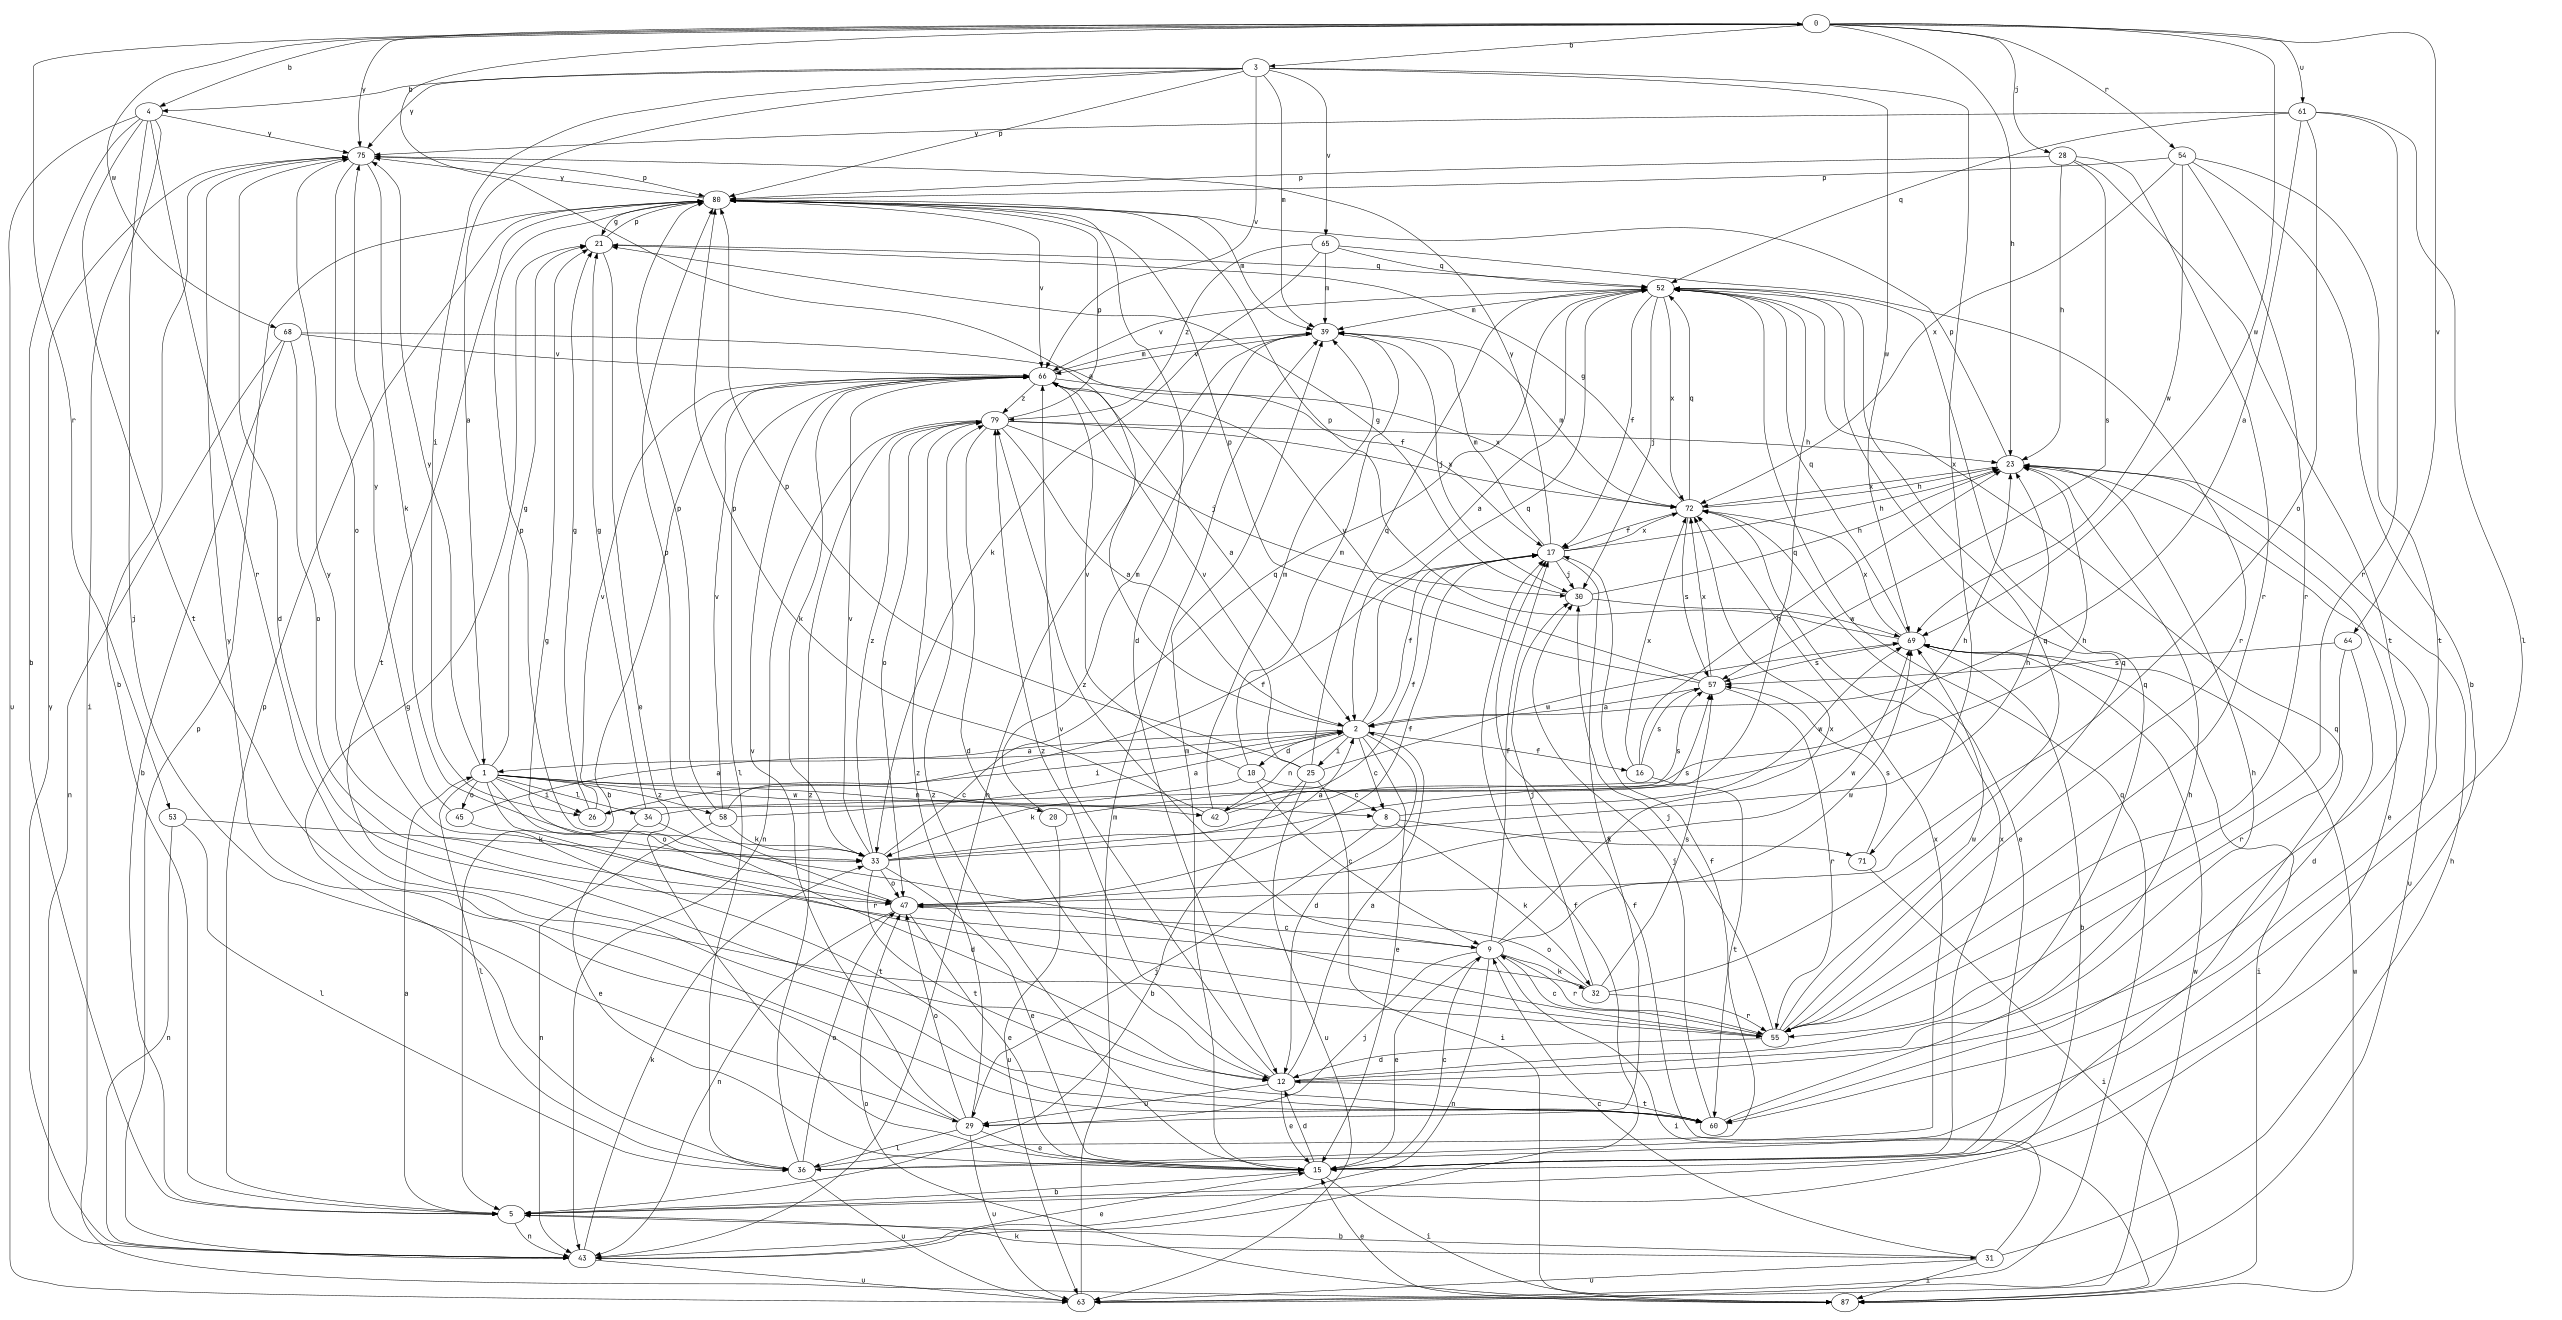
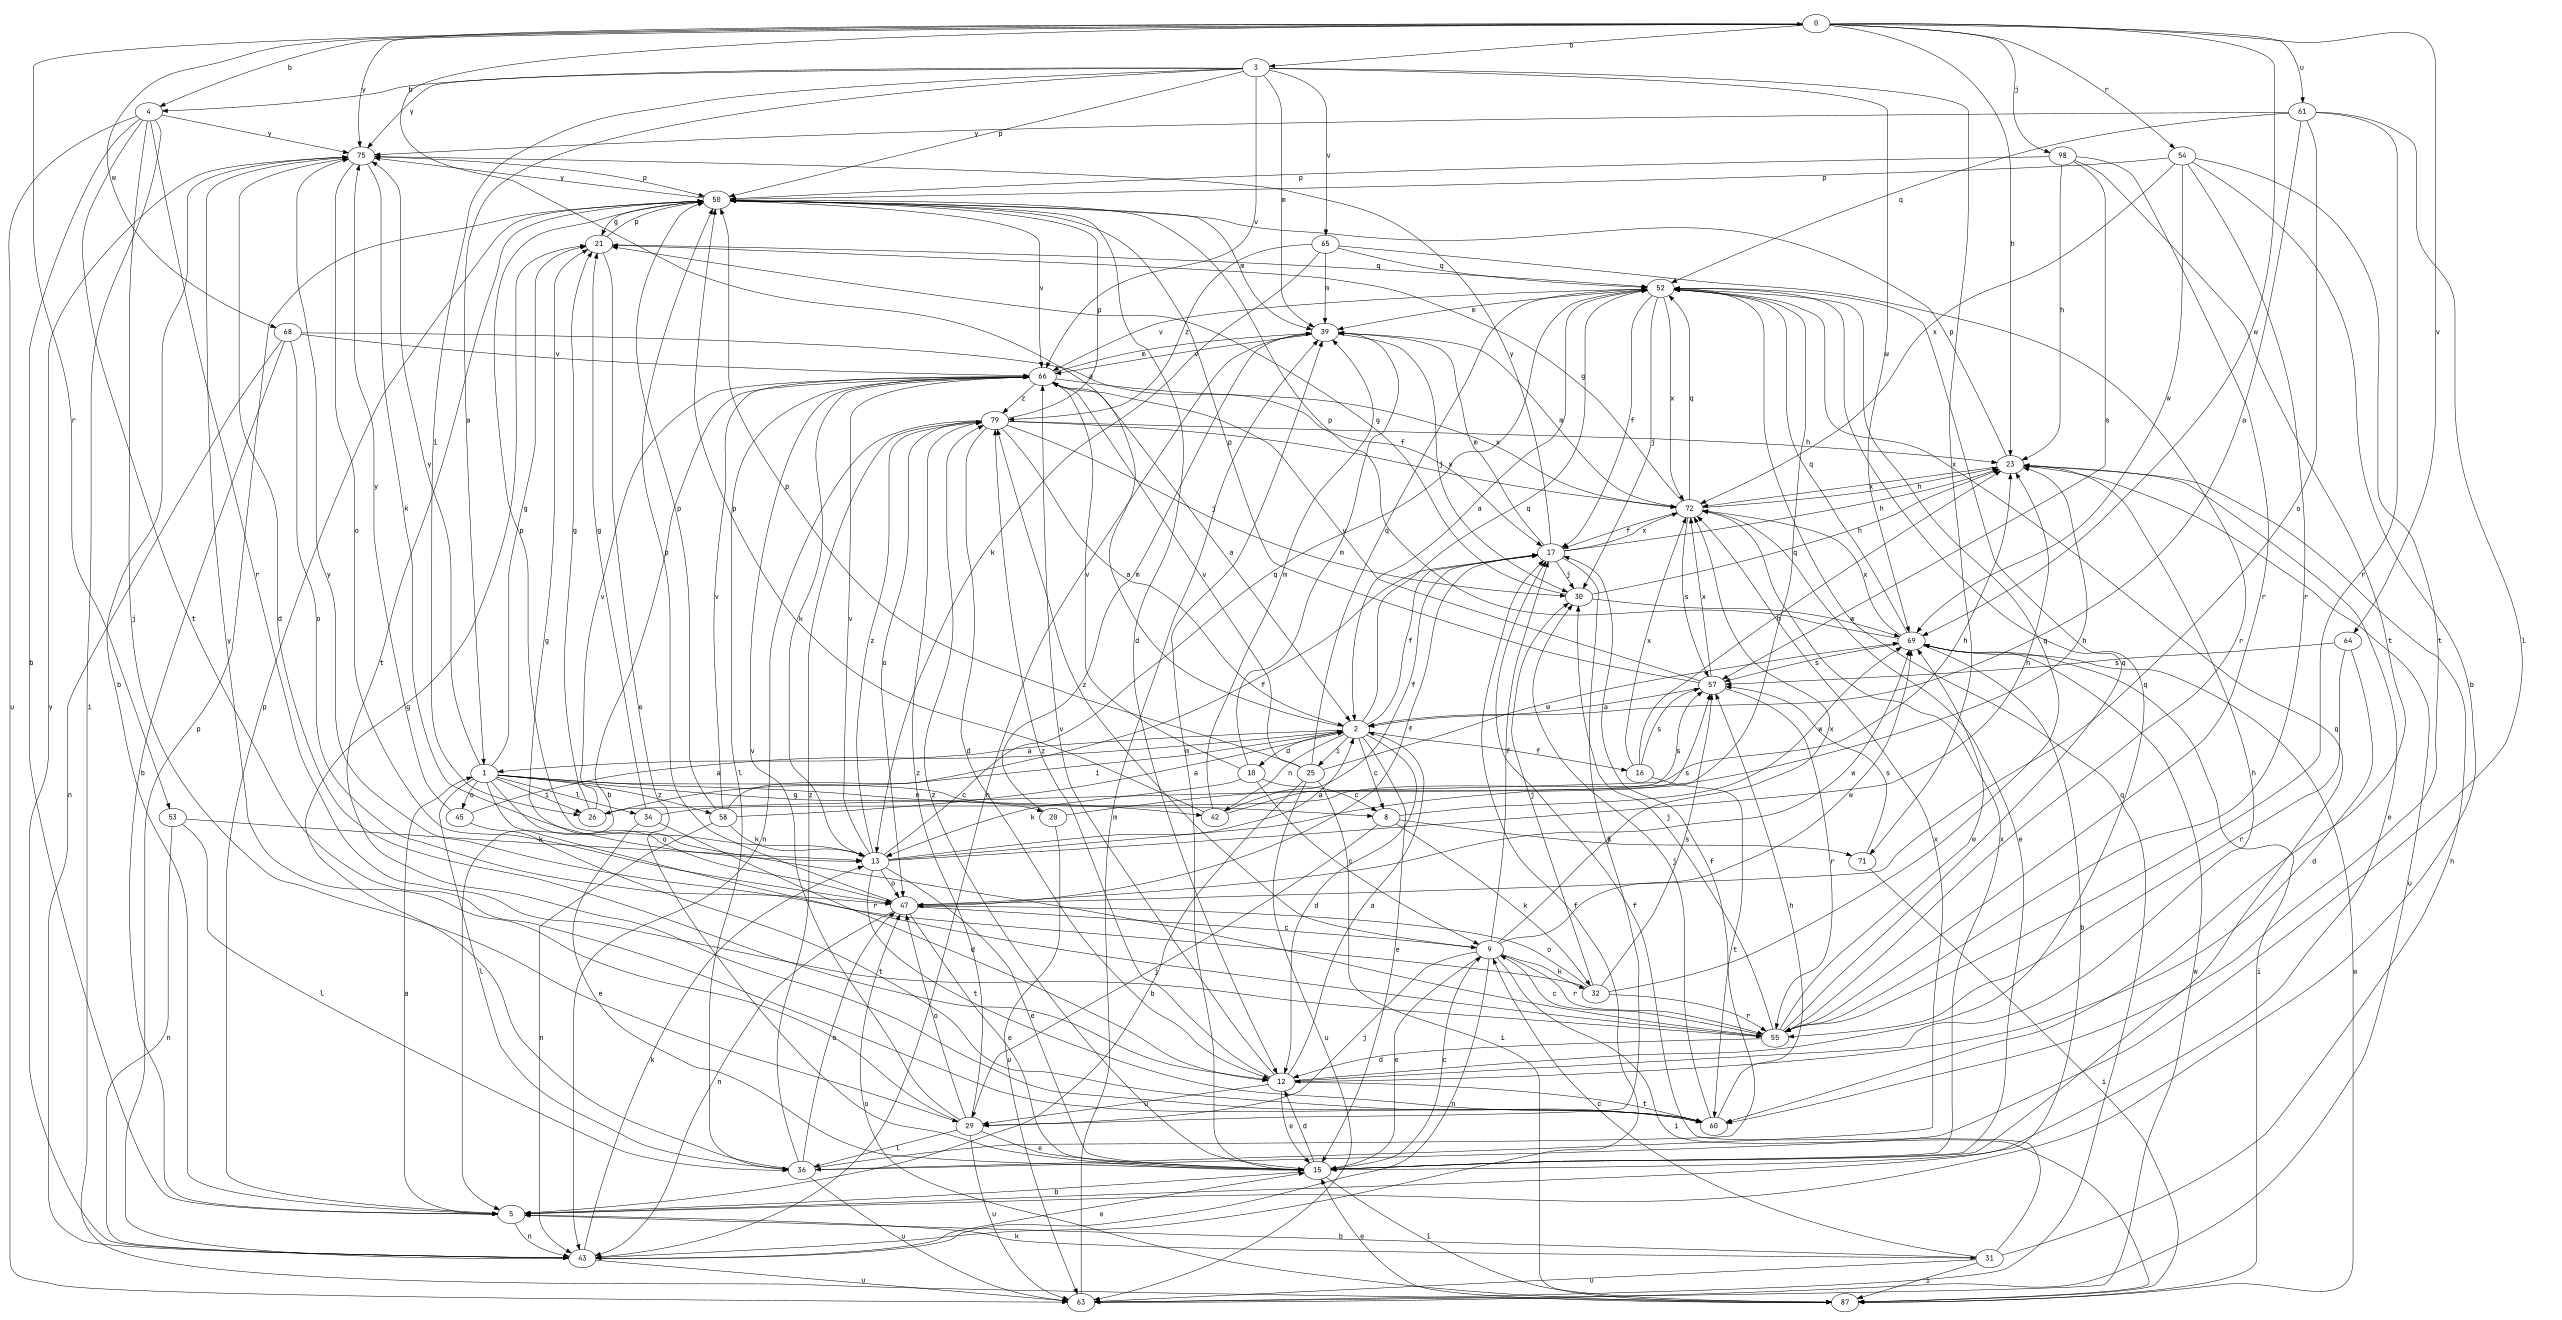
node "28": label "28" -> "98"
node "80": label "80" -> "50"
edge "1" -> "20": label "w" -> "g"
node "33": label "33" -> "13"
edge "60" -> "23": now "60" -> "57"
